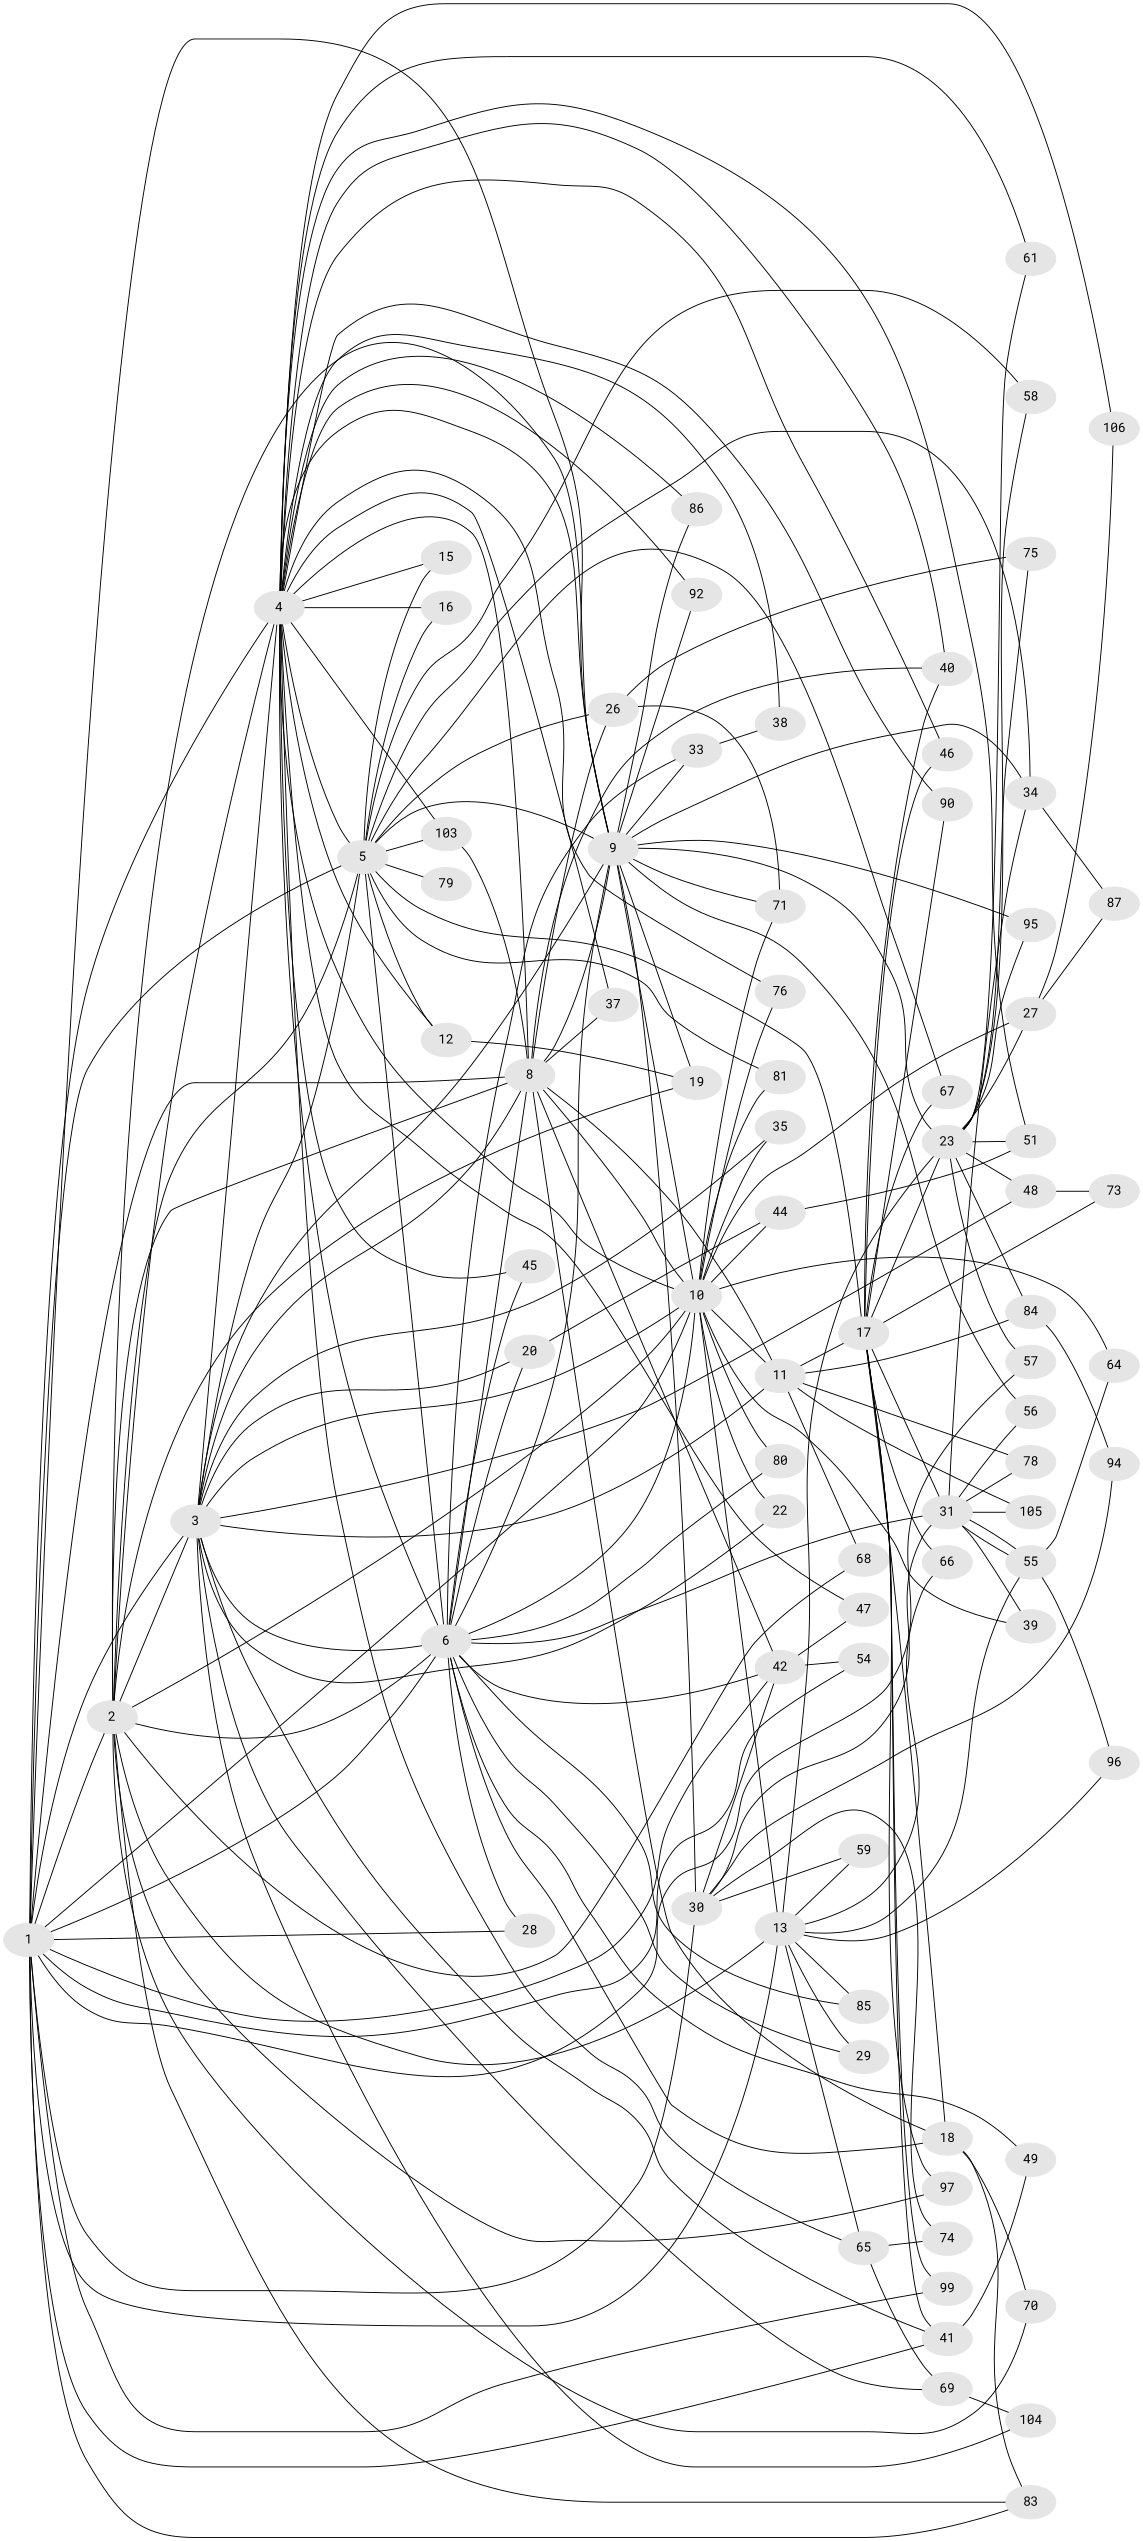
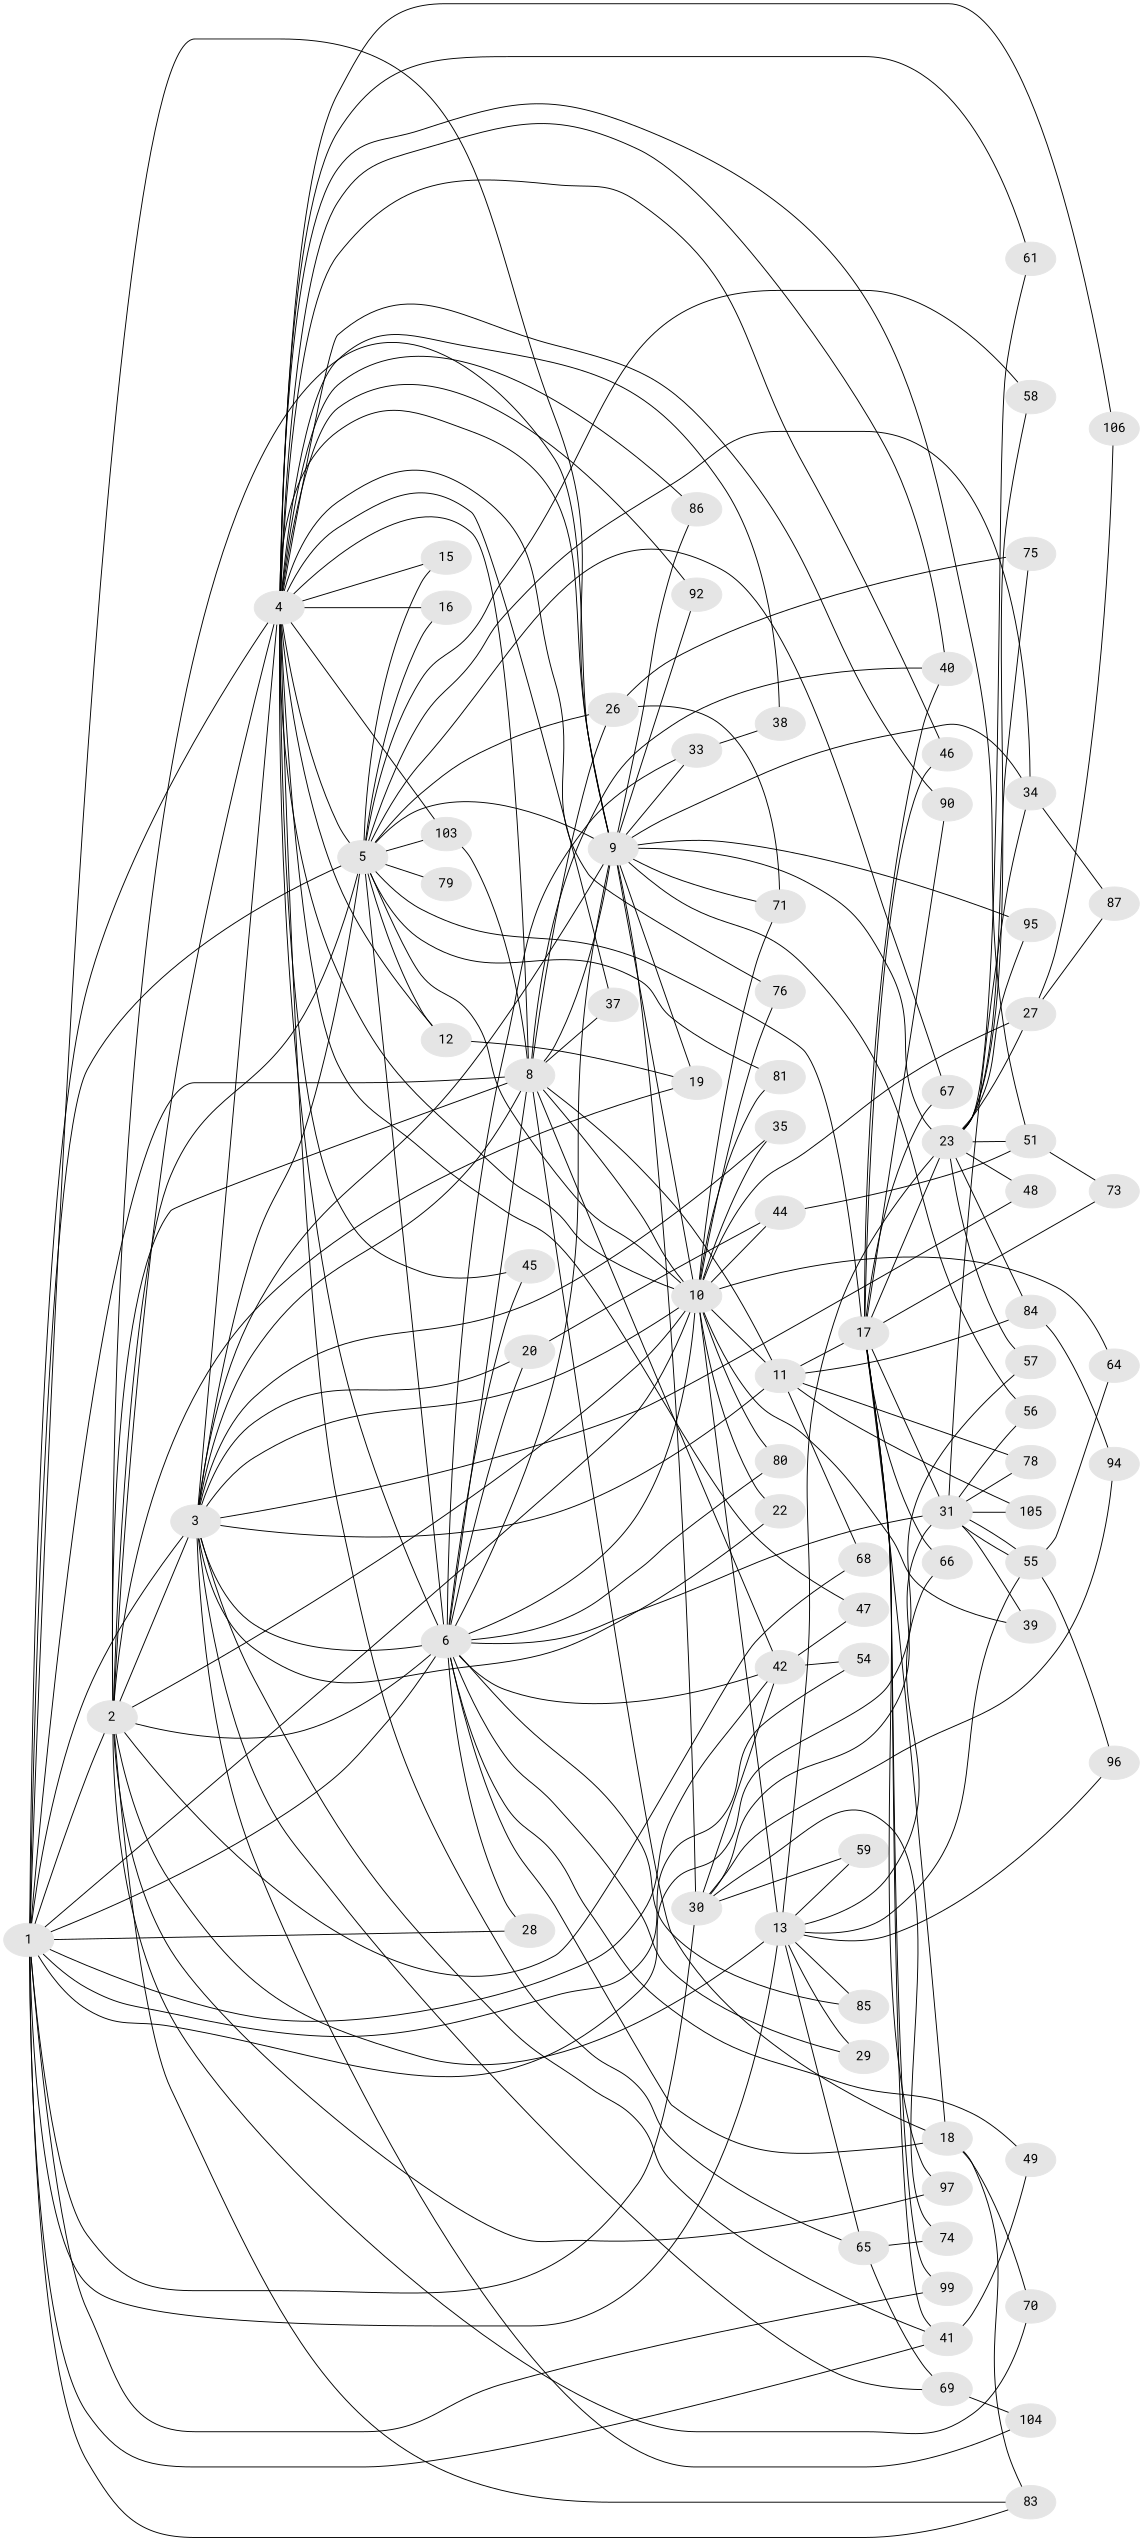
edge "5" -- "10": added
edge "48" -- "73": now "51" -- "73"
